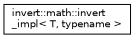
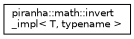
node "invert::math::invert _impl< T, typename >": label "invert::math::invert _impl< T, typename >" -> "piranha::math::invert _impl< T, typename >"
